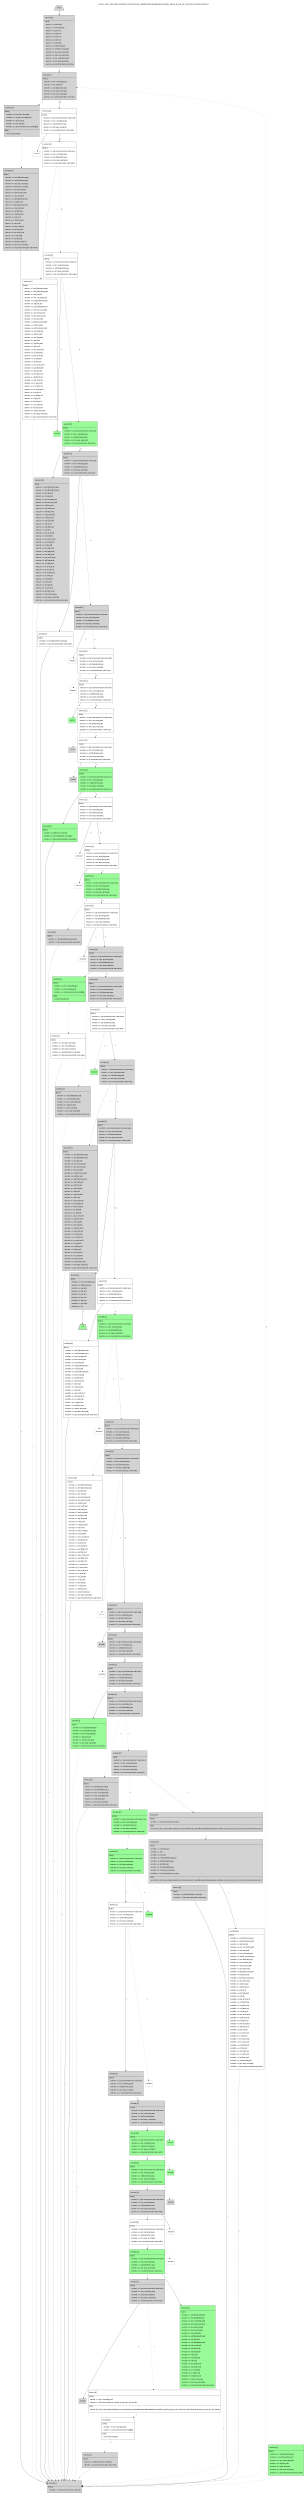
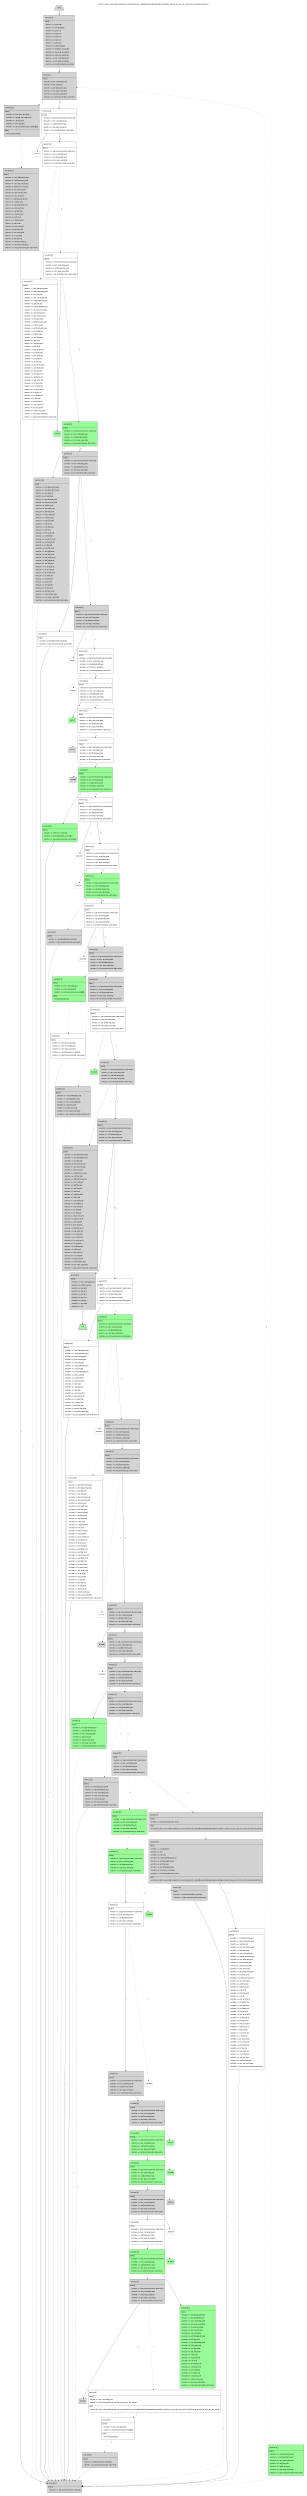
node "0x402372": fillcolor white -> palegreen
